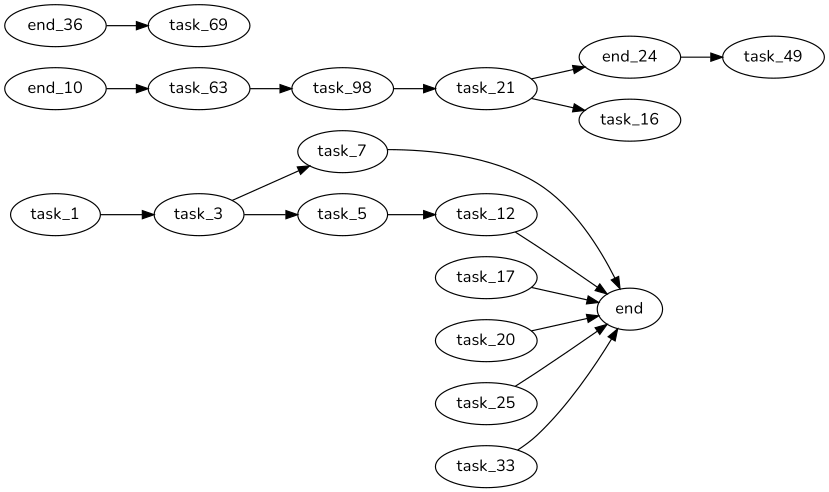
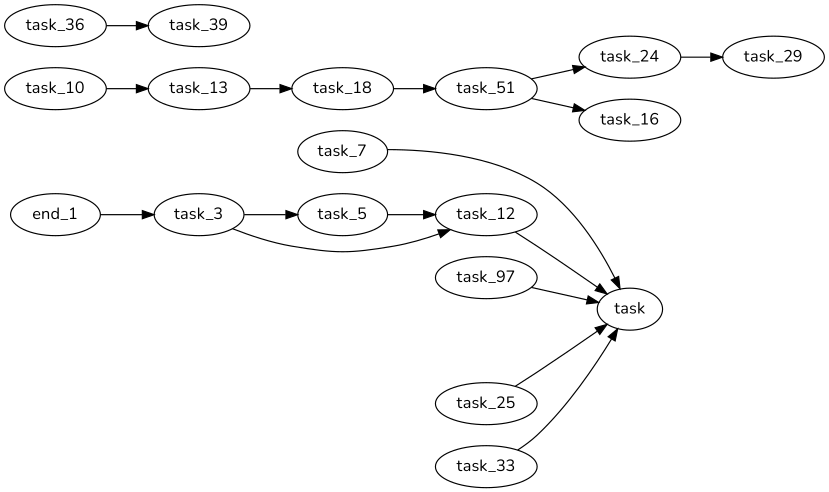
node "end_36": label "end_36" -> "task_36"
node "task_69": label "task_69" -> "task_39"
node "end_24": label "end_24" -> "task_24"
node "task_49": label "task_49" -> "task_29"
node "end_10": label "end_10" -> "task_10"
node "task_63": label "task_63" -> "task_13"
node "task_98": label "task_98" -> "task_18"
node "task_21": label "task_21" -> "task_51"
edge "task_3" -> "task_7": now "task_3" -> "task_12"
node "task_1": label "task_1" -> "end_1"
node "task_17": label "task_17" -> "task_97"
node "end": label "end" -> "task"
node "task_20": removed
